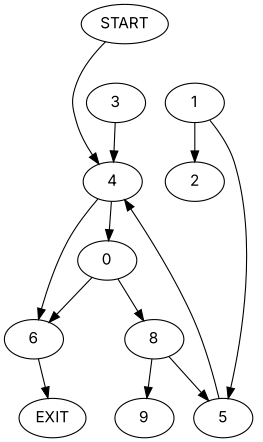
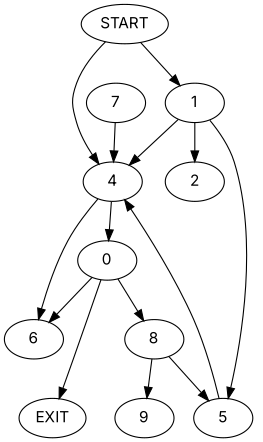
edge "START" -> "1": added
node "3": label "3" -> "7"
edge "1" -> "4": added
edge "6" -> "EXIT": now "0" -> "EXIT"
